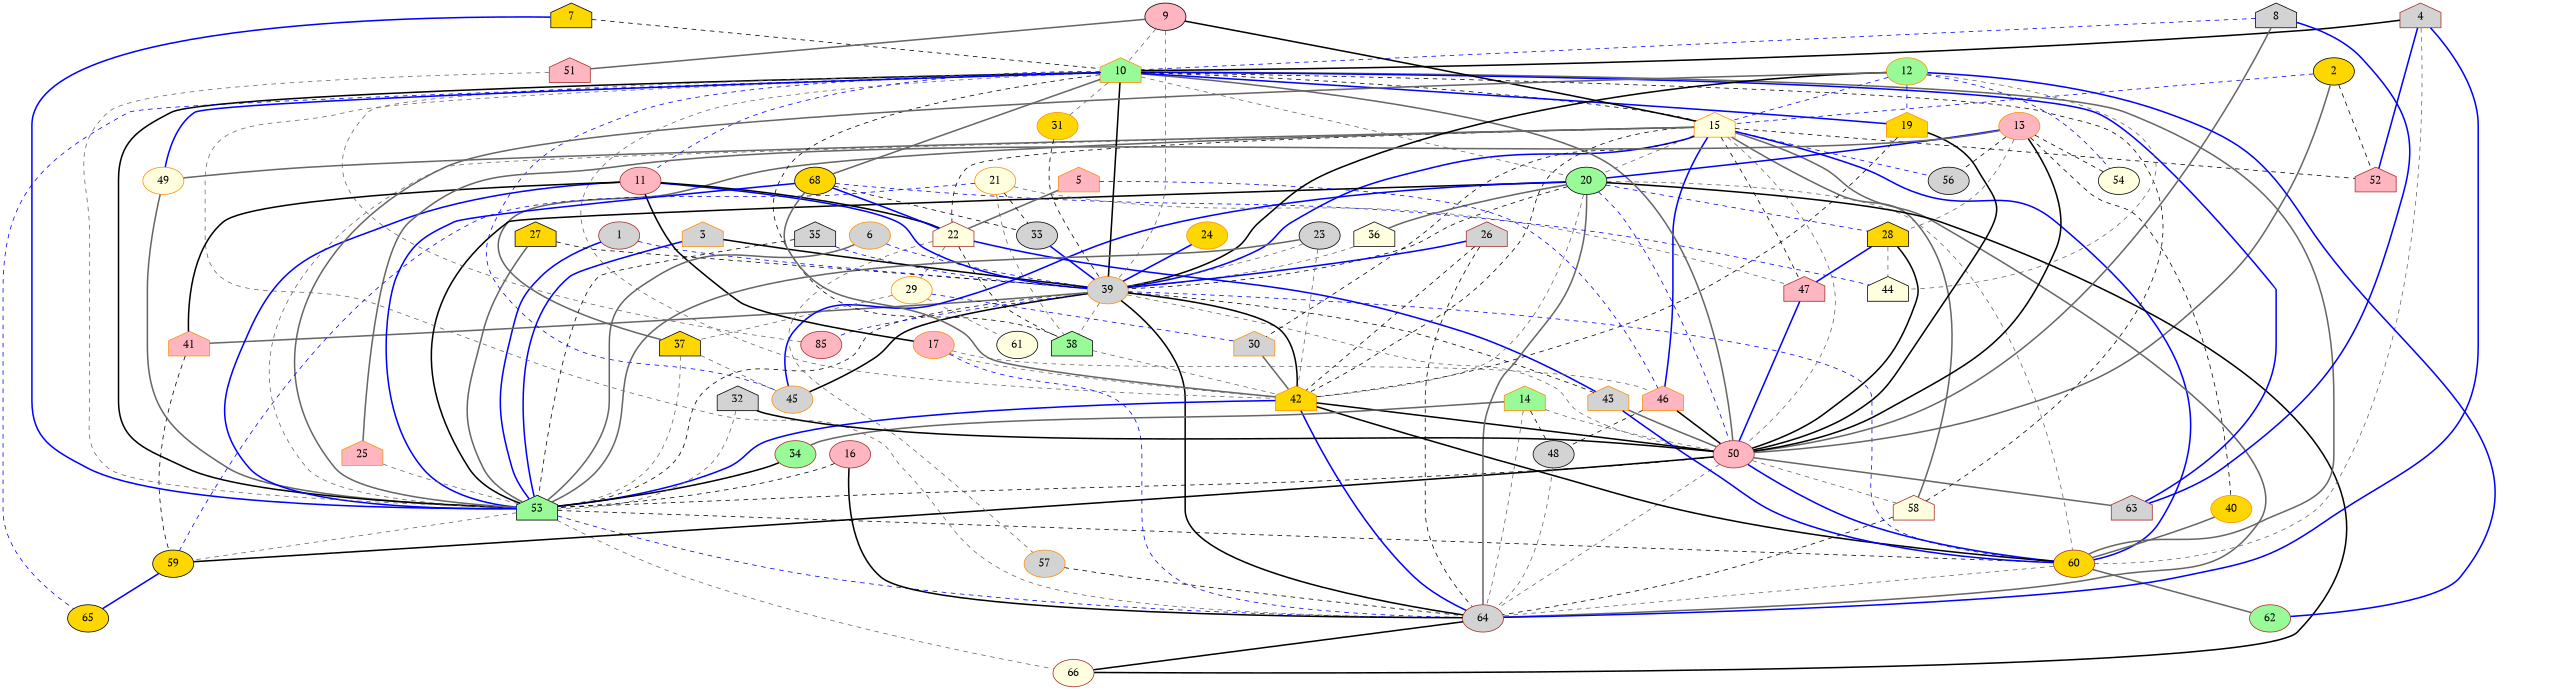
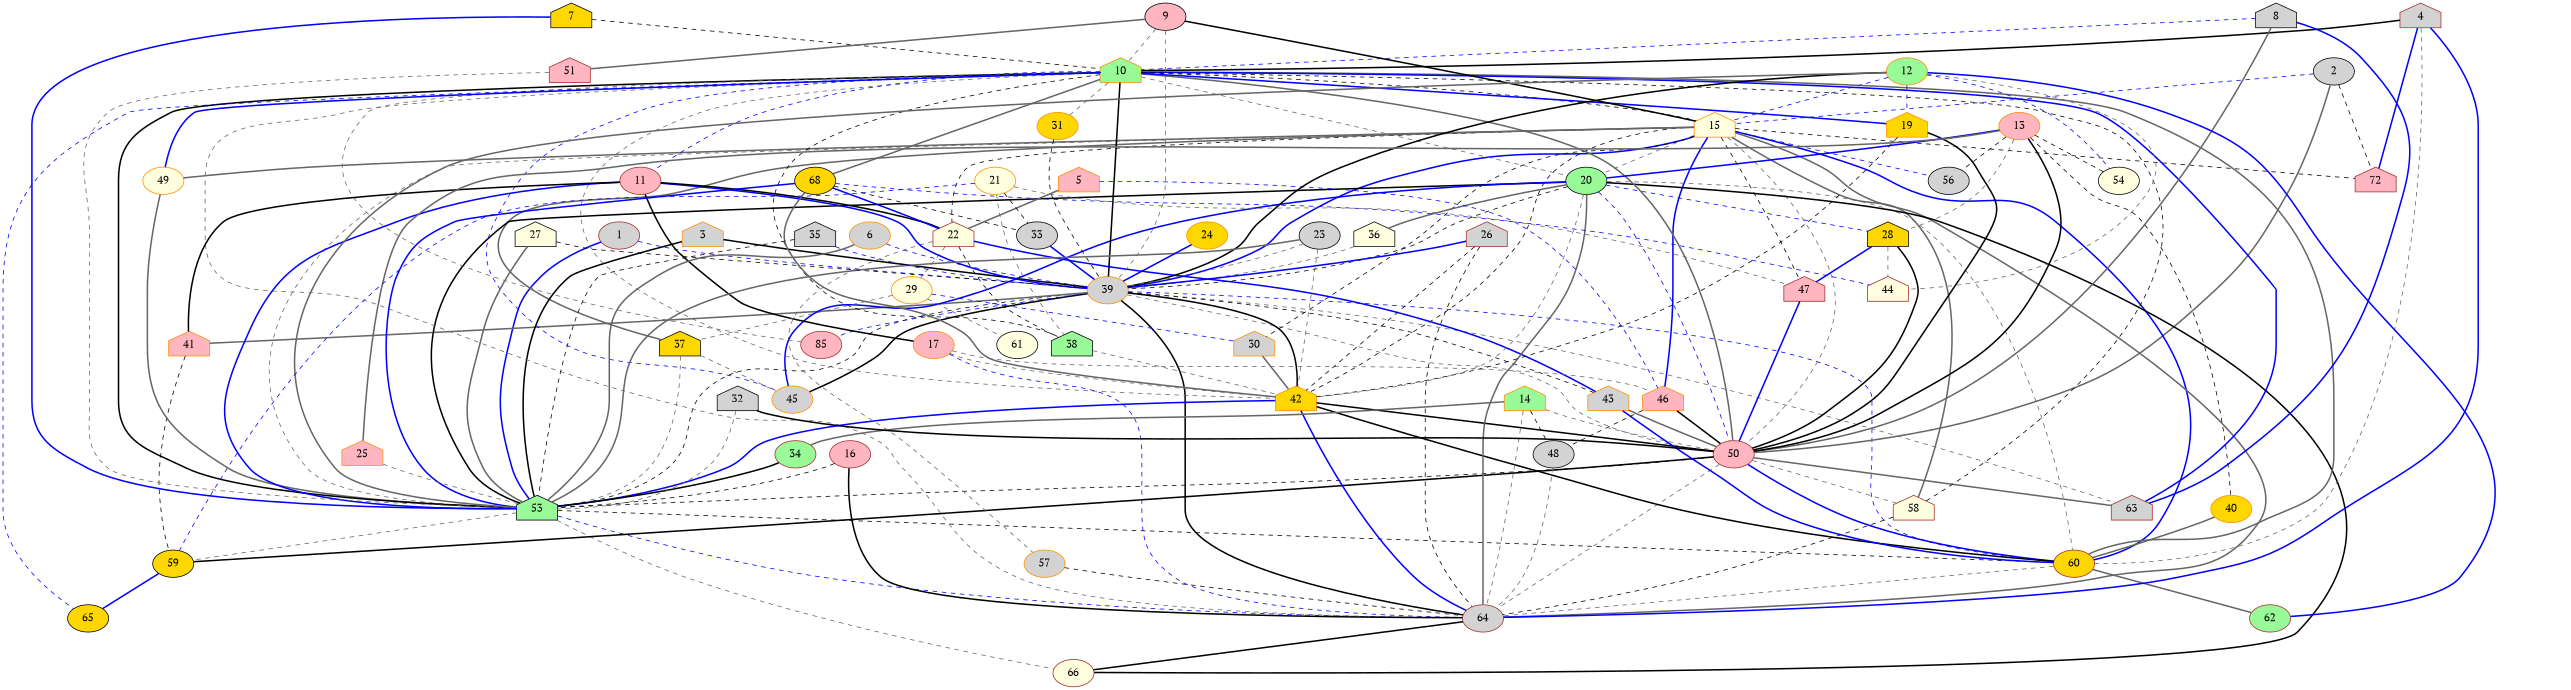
node "2": fillcolor gold -> lightgrey
node "52": label "52" -> "72"
node "27": fillcolor gold -> lightyellow
node "44": color black -> brown
edge "39" -- "38": now "39" -- "63"
edge "3" -- "53": color blue -> black
